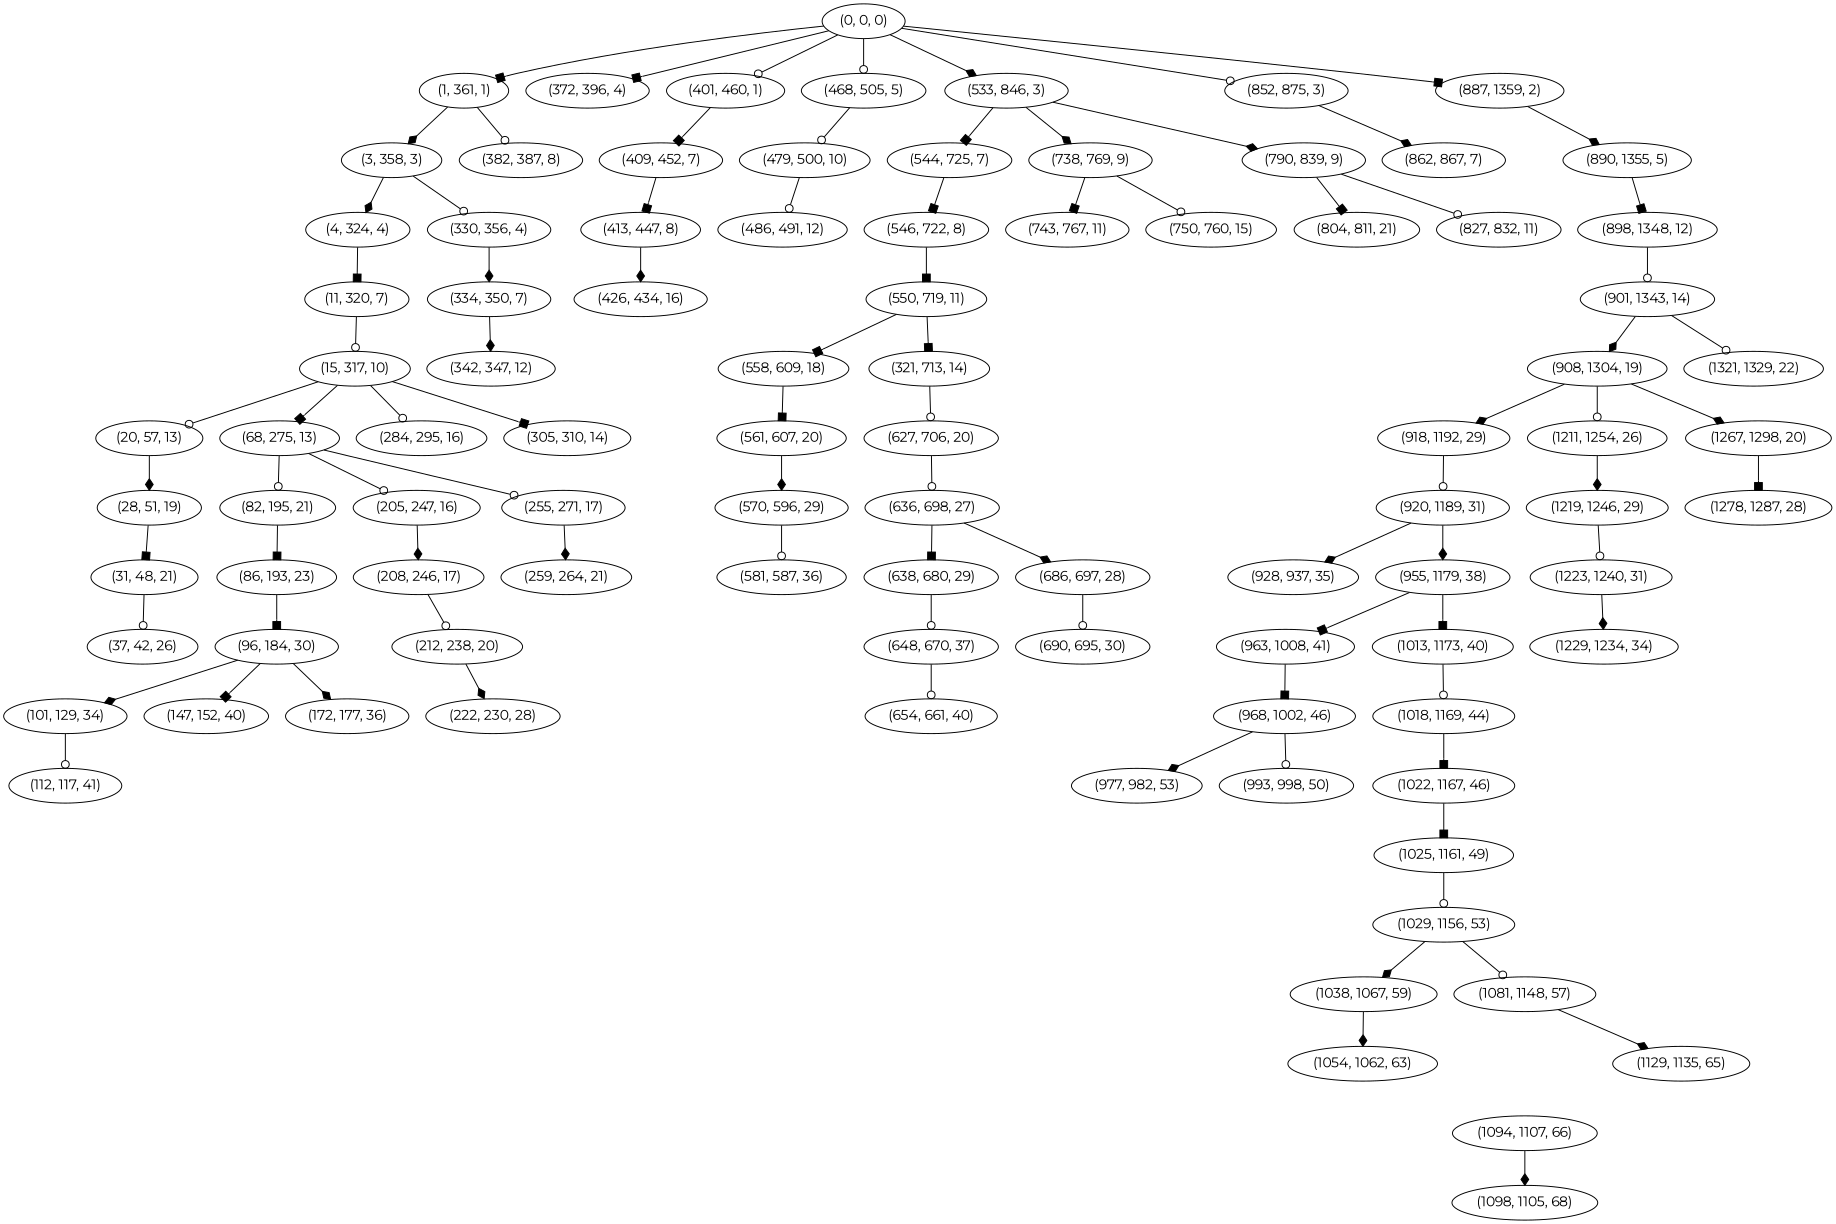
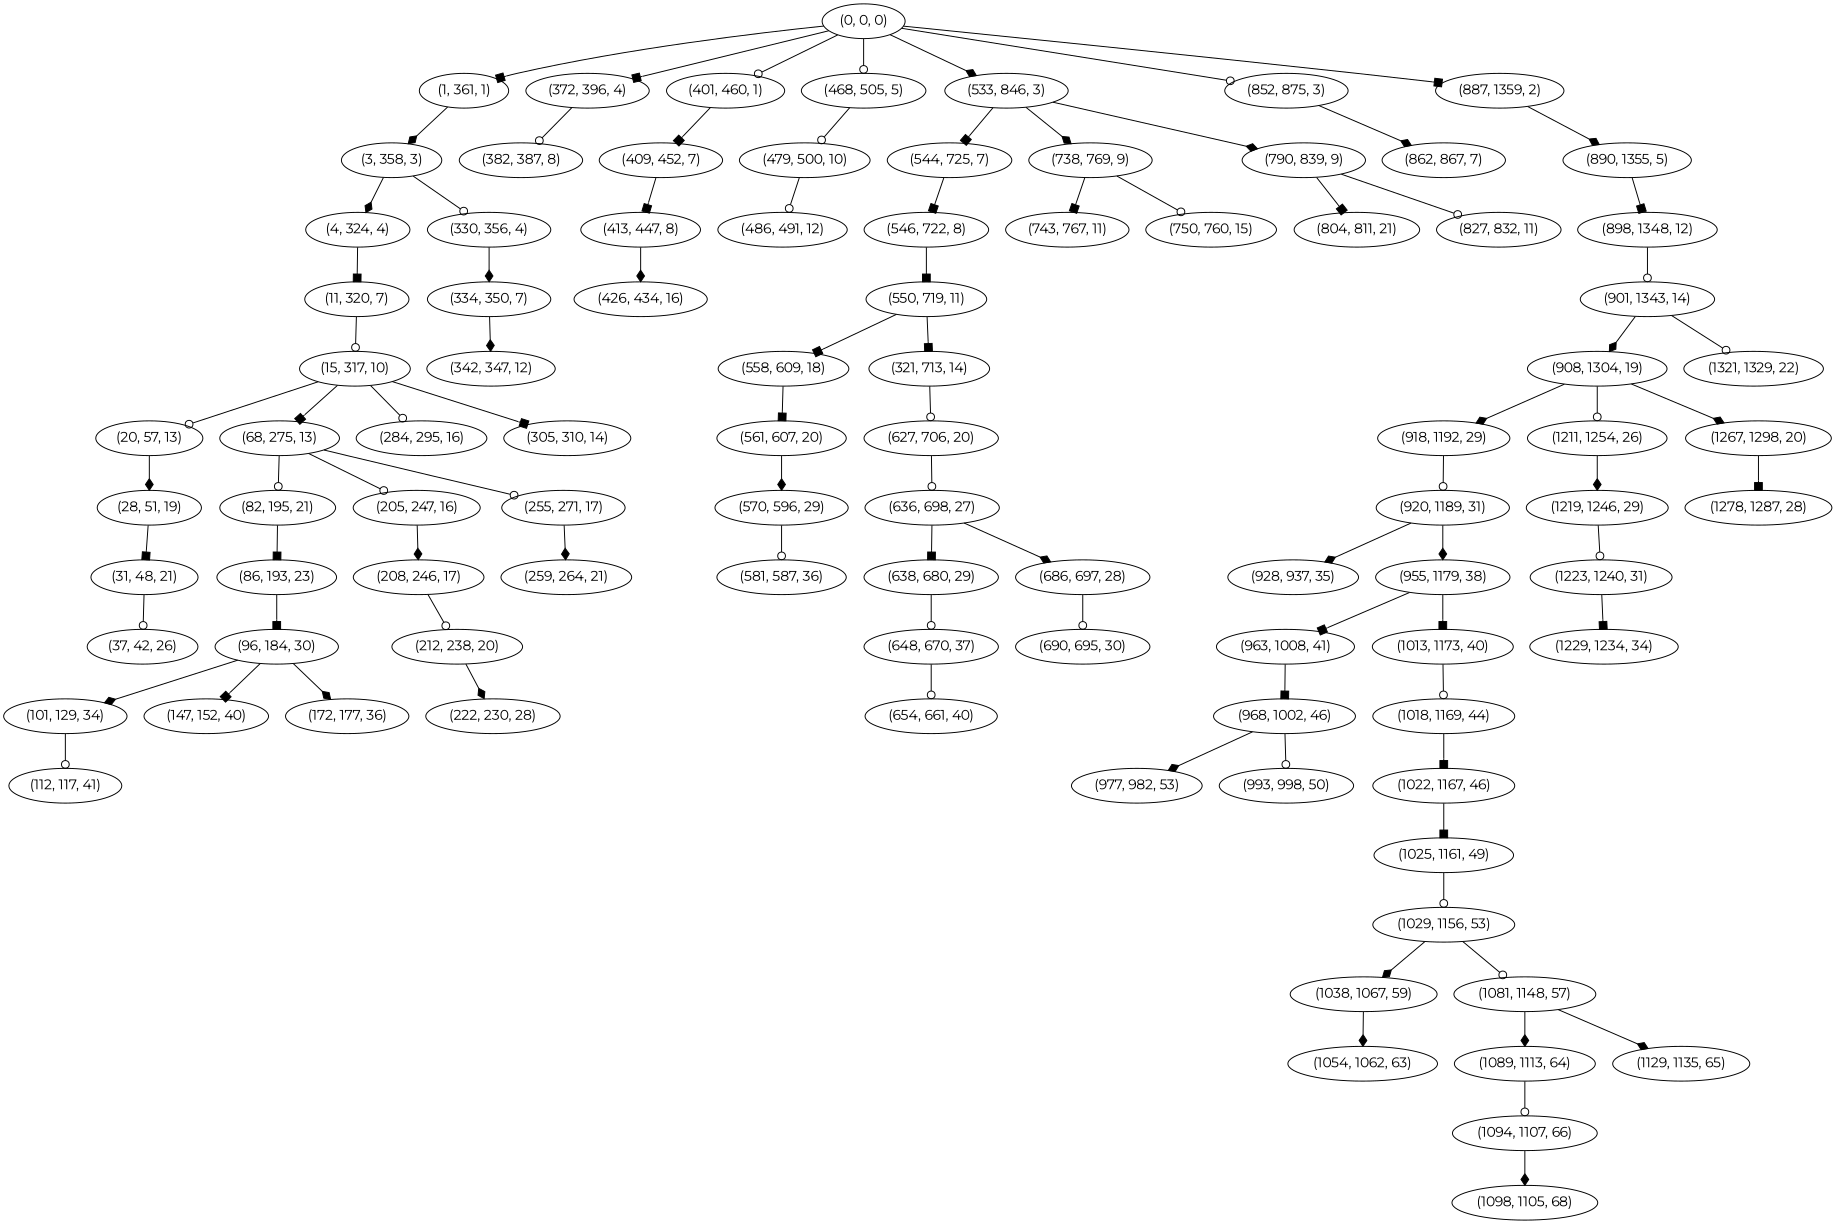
edge "(1, 361, 1)" -> "(382, 387, 8)": now "(372, 396, 4)" -> "(382, 387, 8)"
edge "(1223, 1240, 31)" -> "(1229, 1234, 34)": arrowhead diamond -> box
node "(1089, 1113, 64)": added
